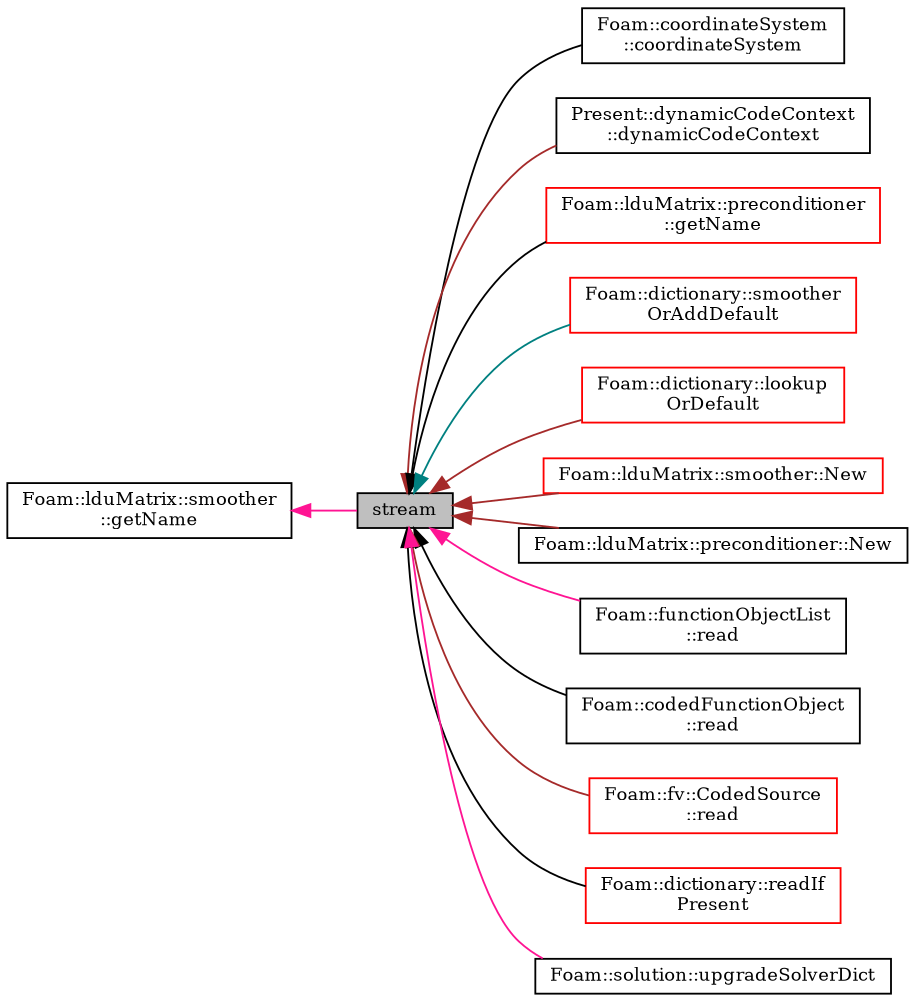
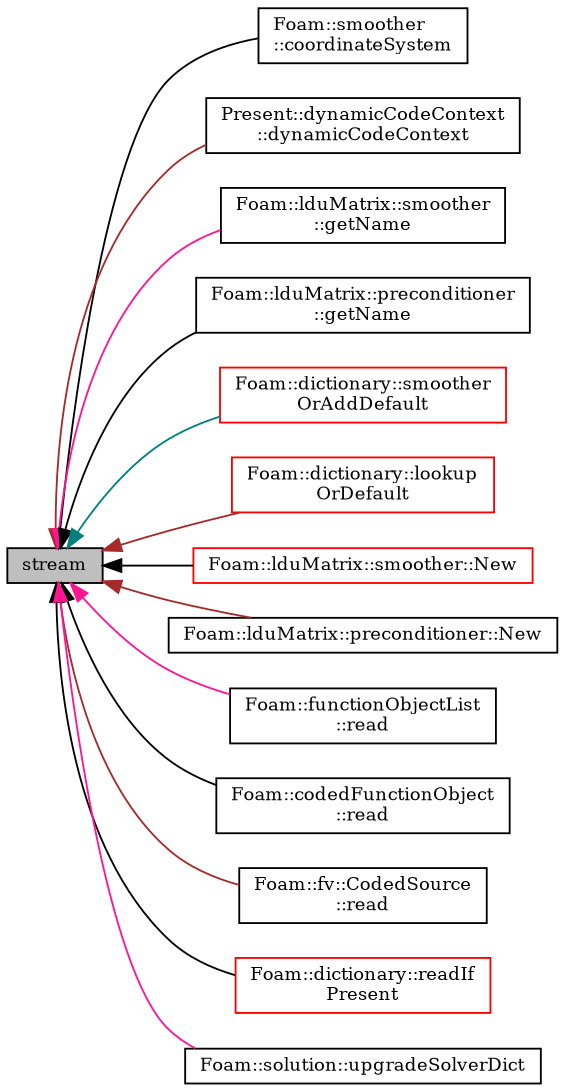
node "Foam::coordinateSystem ::coordinateSystem": label "Foam::coordinateSystem ::coordinateSystem" -> "Foam::smoother ::coordinateSystem"
node "Foam::lduMatrix::preconditioner ::getName": color red -> black
edge "Foam::lduMatrix::smoother::New" -> "stream": color brown -> black
edge "stream" -> "Foam::lduMatrix::smoother ::getName": reversed
node "Foam::fv::CodedSource ::read": color red -> black
